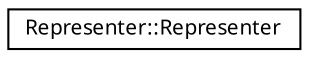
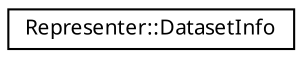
node "Representer::Representer": label "Representer::Representer" -> "Representer::DatasetInfo"
